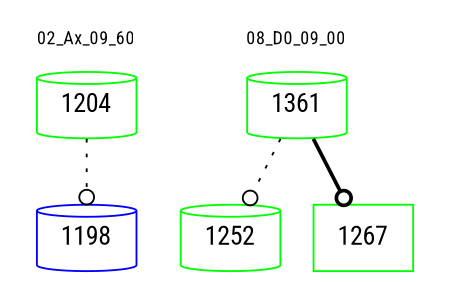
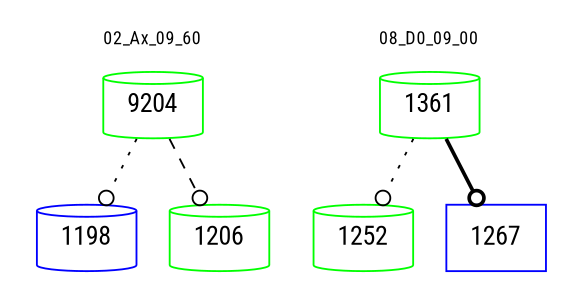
node "1204": label "1204" -> "9204"
node "1206": added
node "1267": color green -> blue
